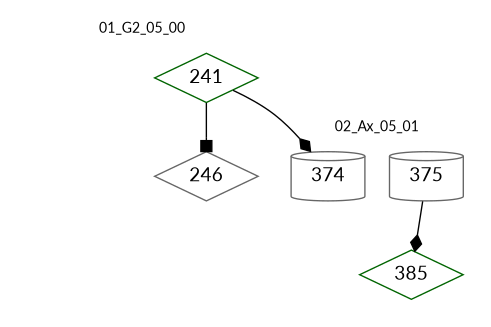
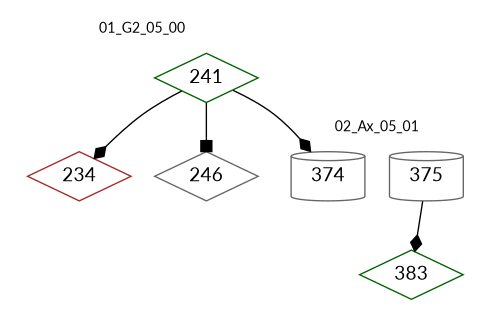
node "234": added
node "385": label "385" -> "383"
